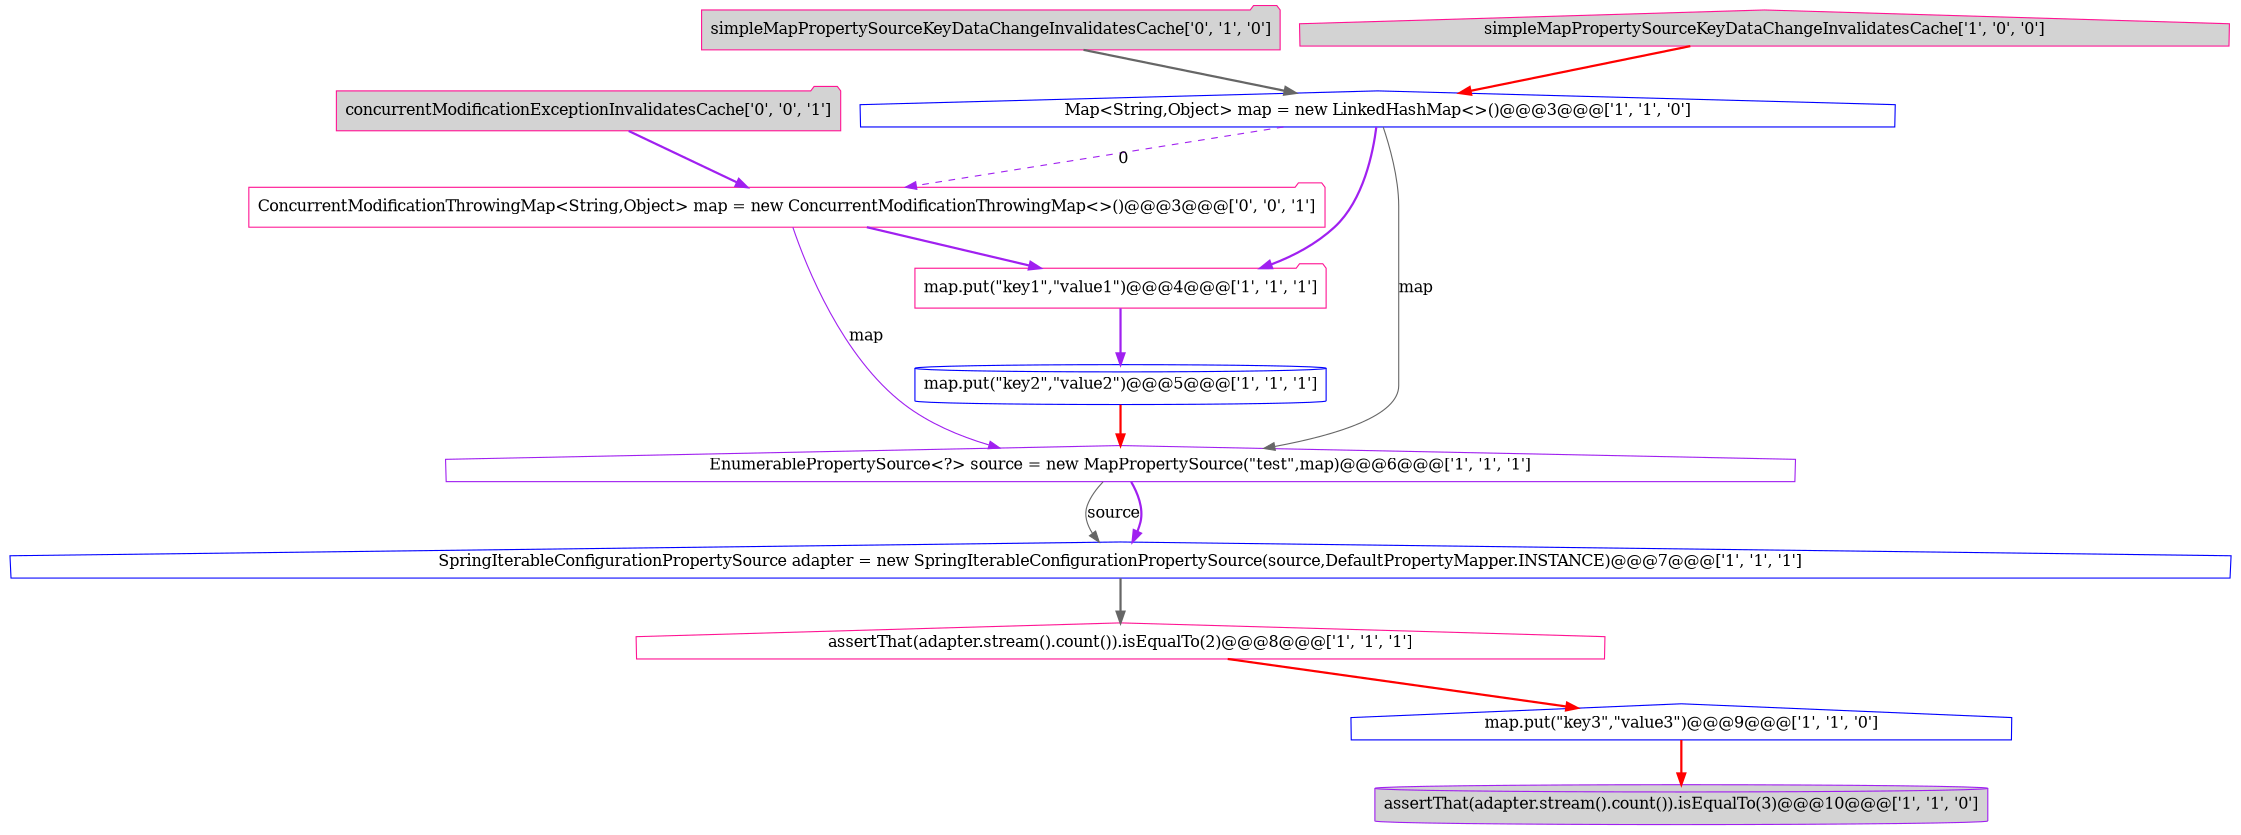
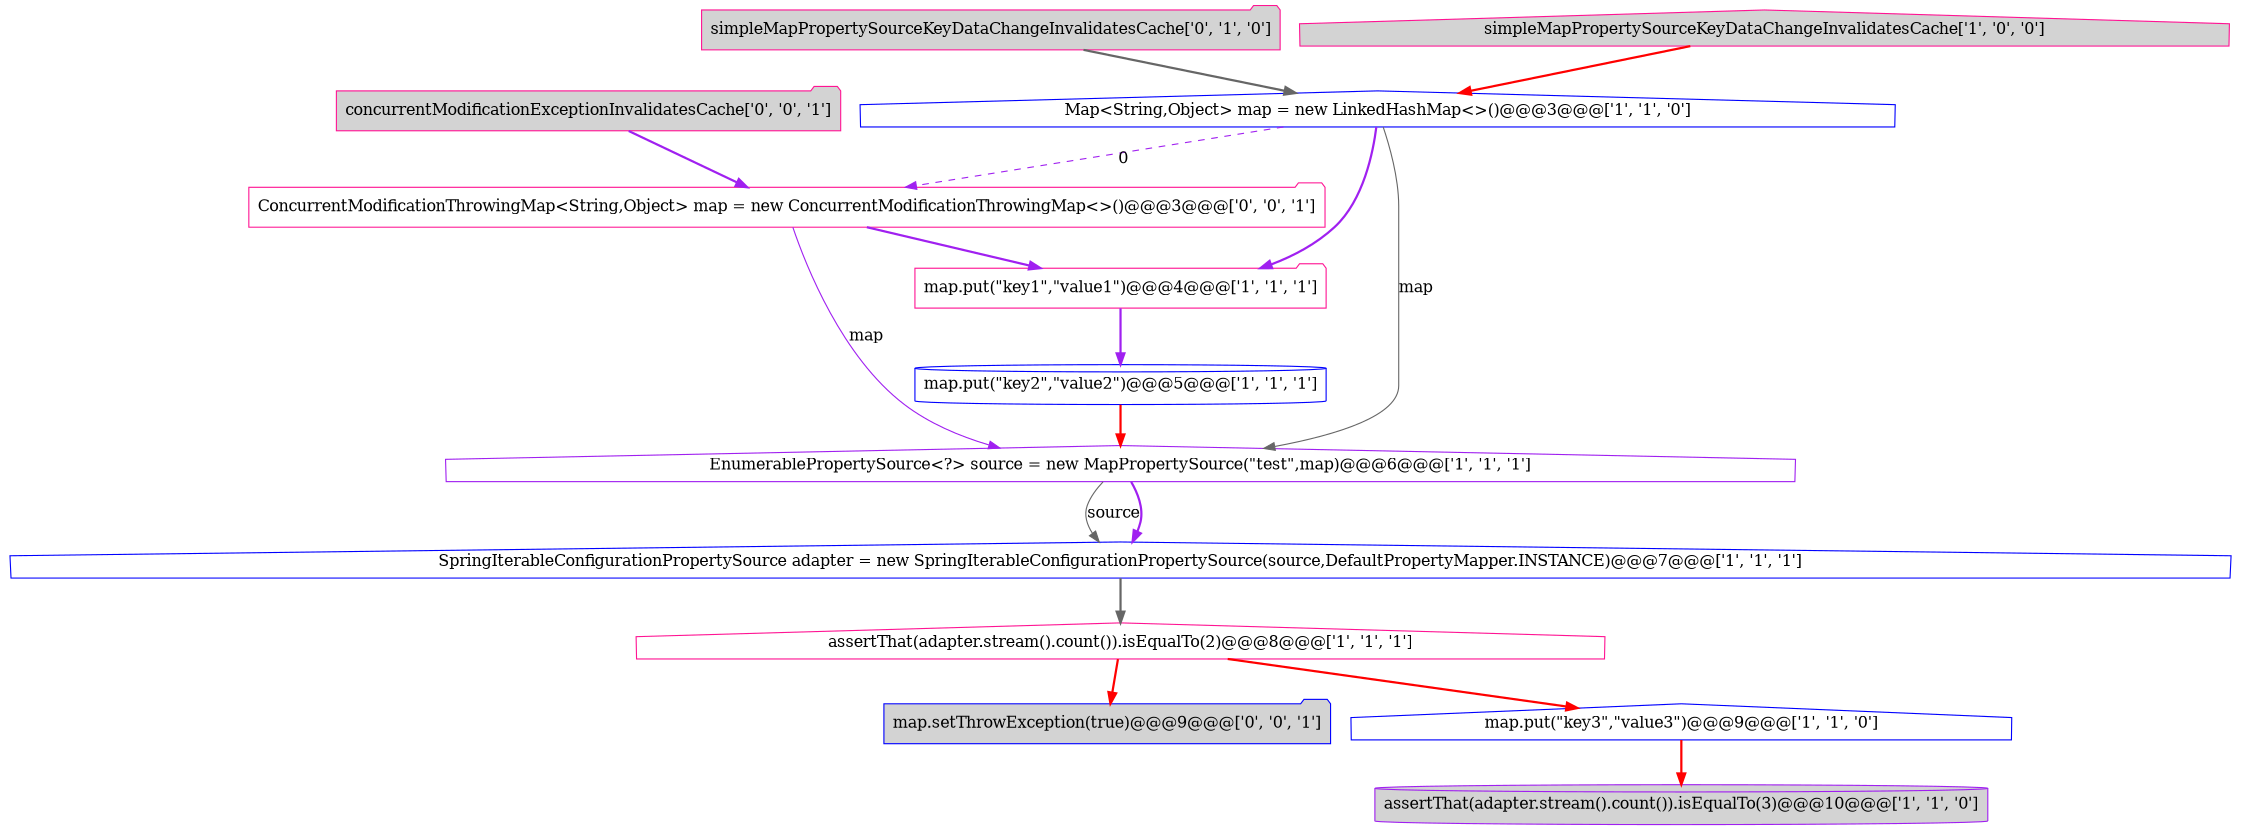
node "map.setThrowException(true)@@@9@@@['0', '0', '1']": added
